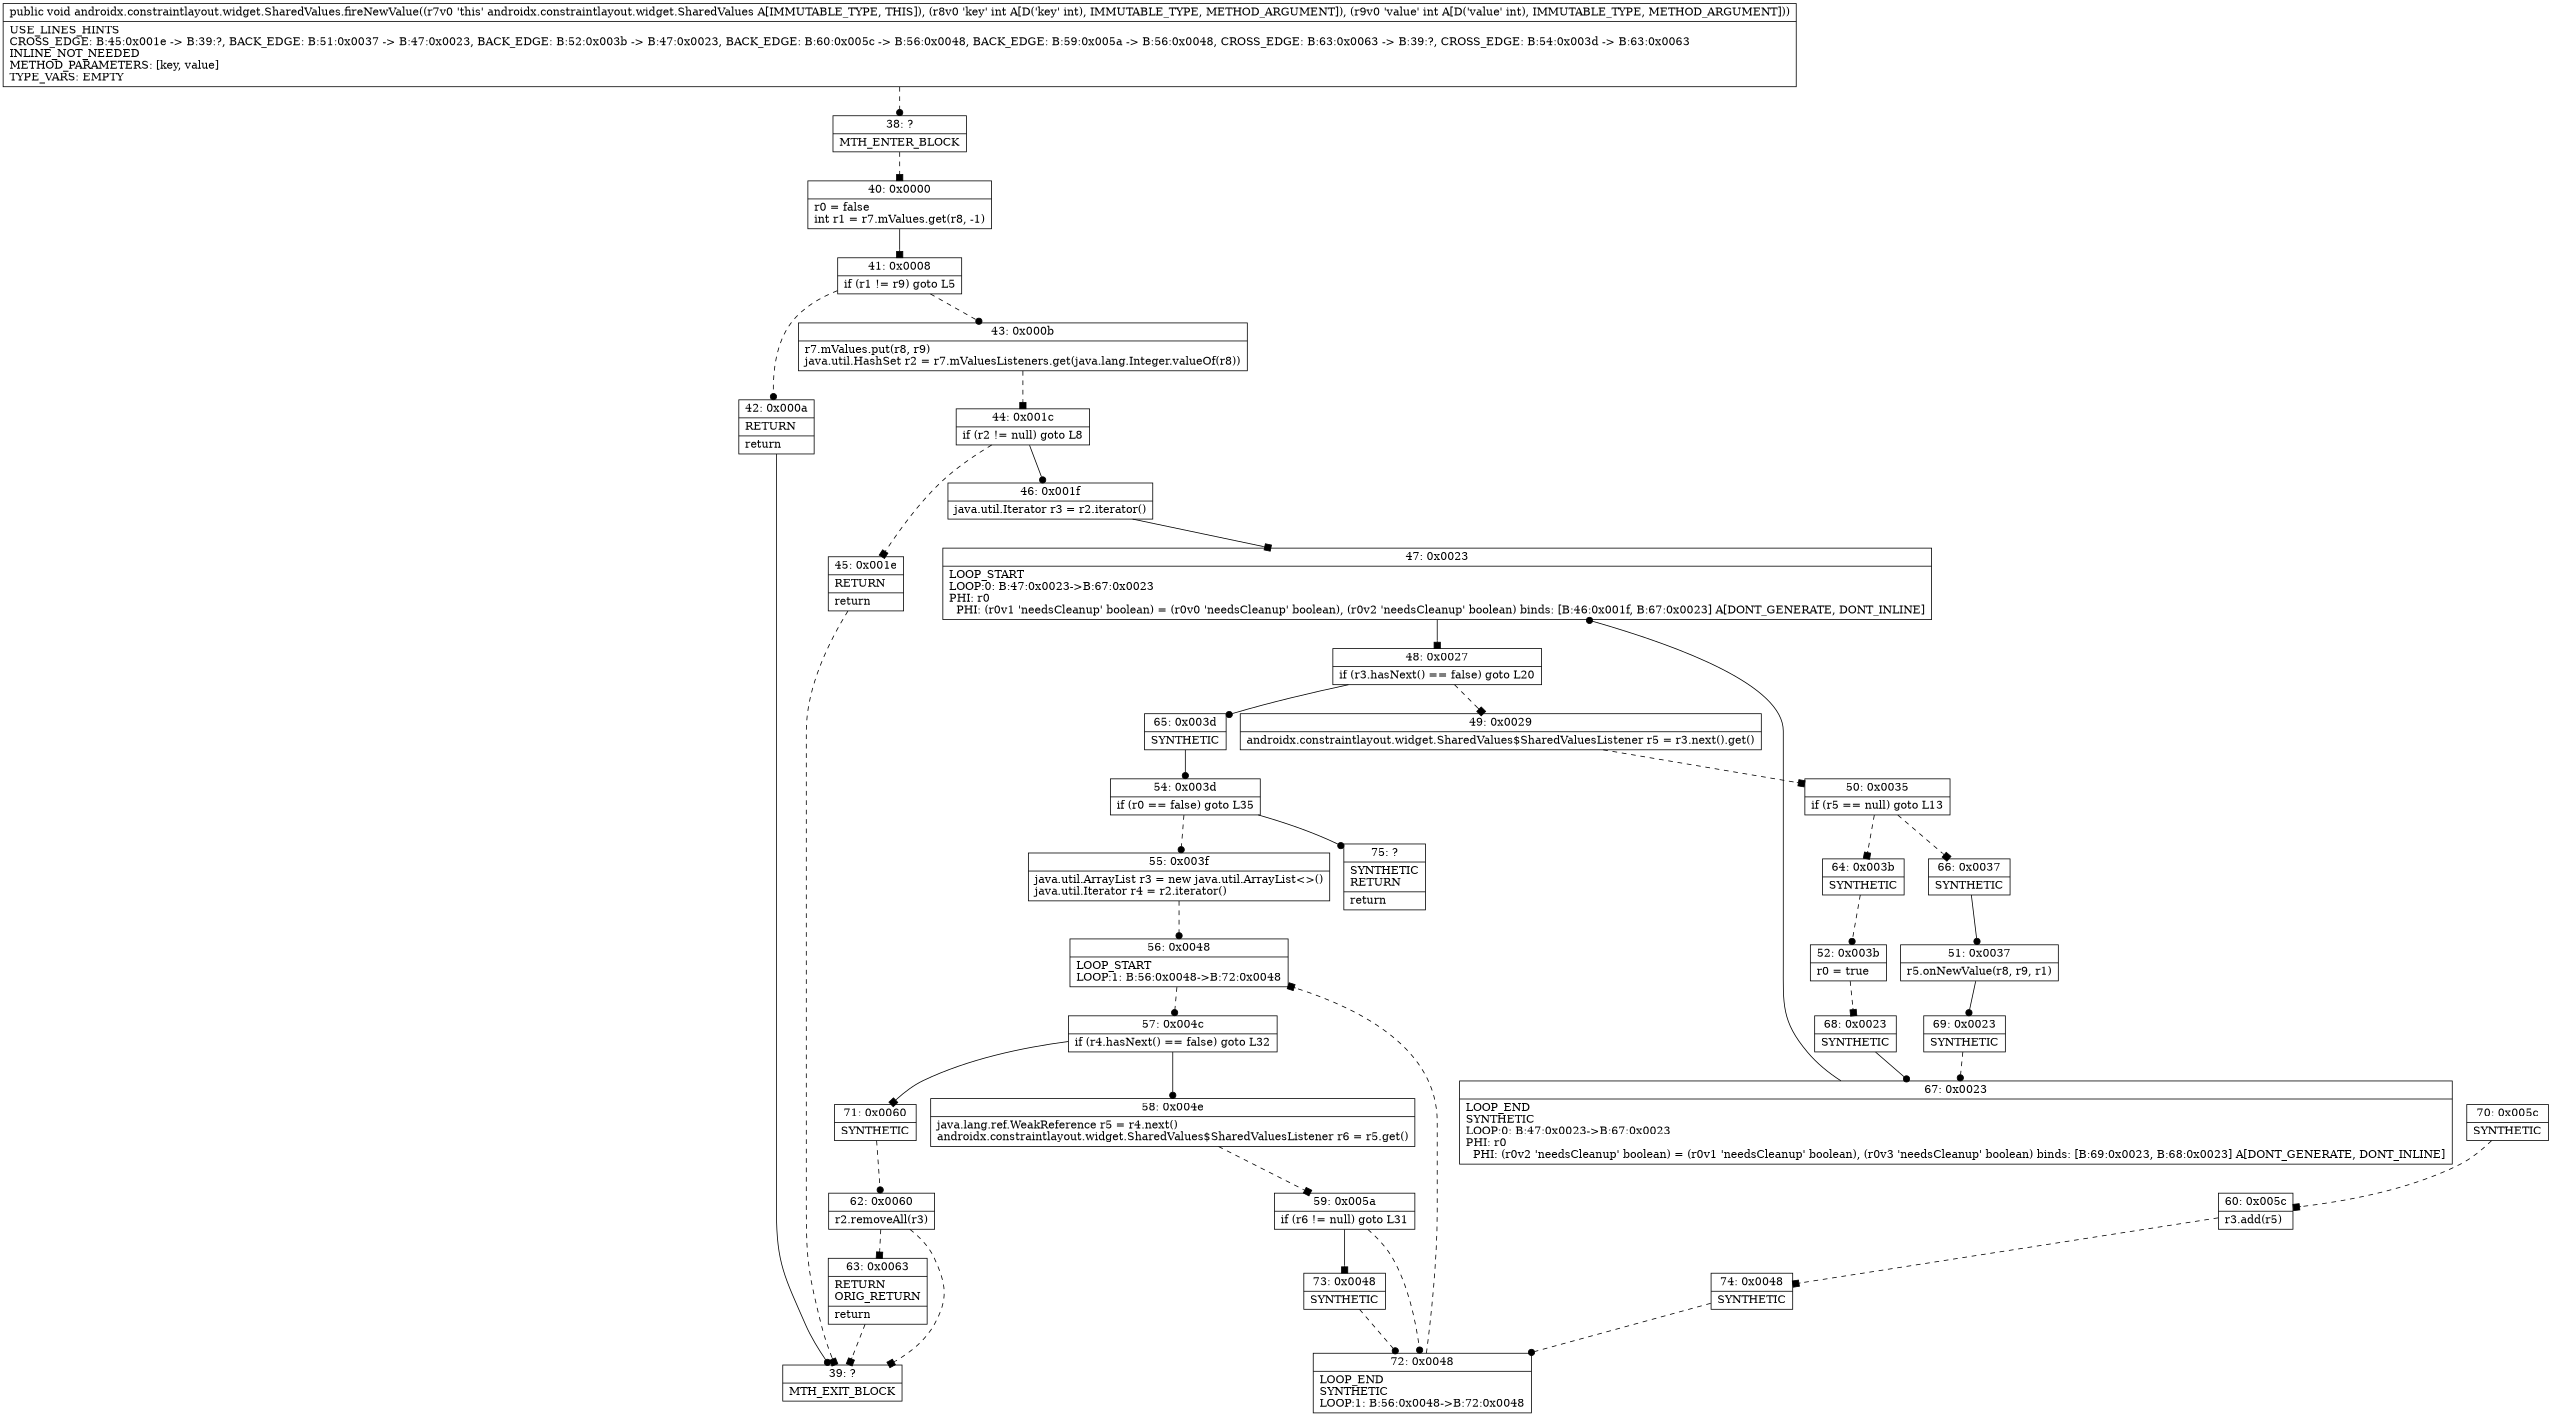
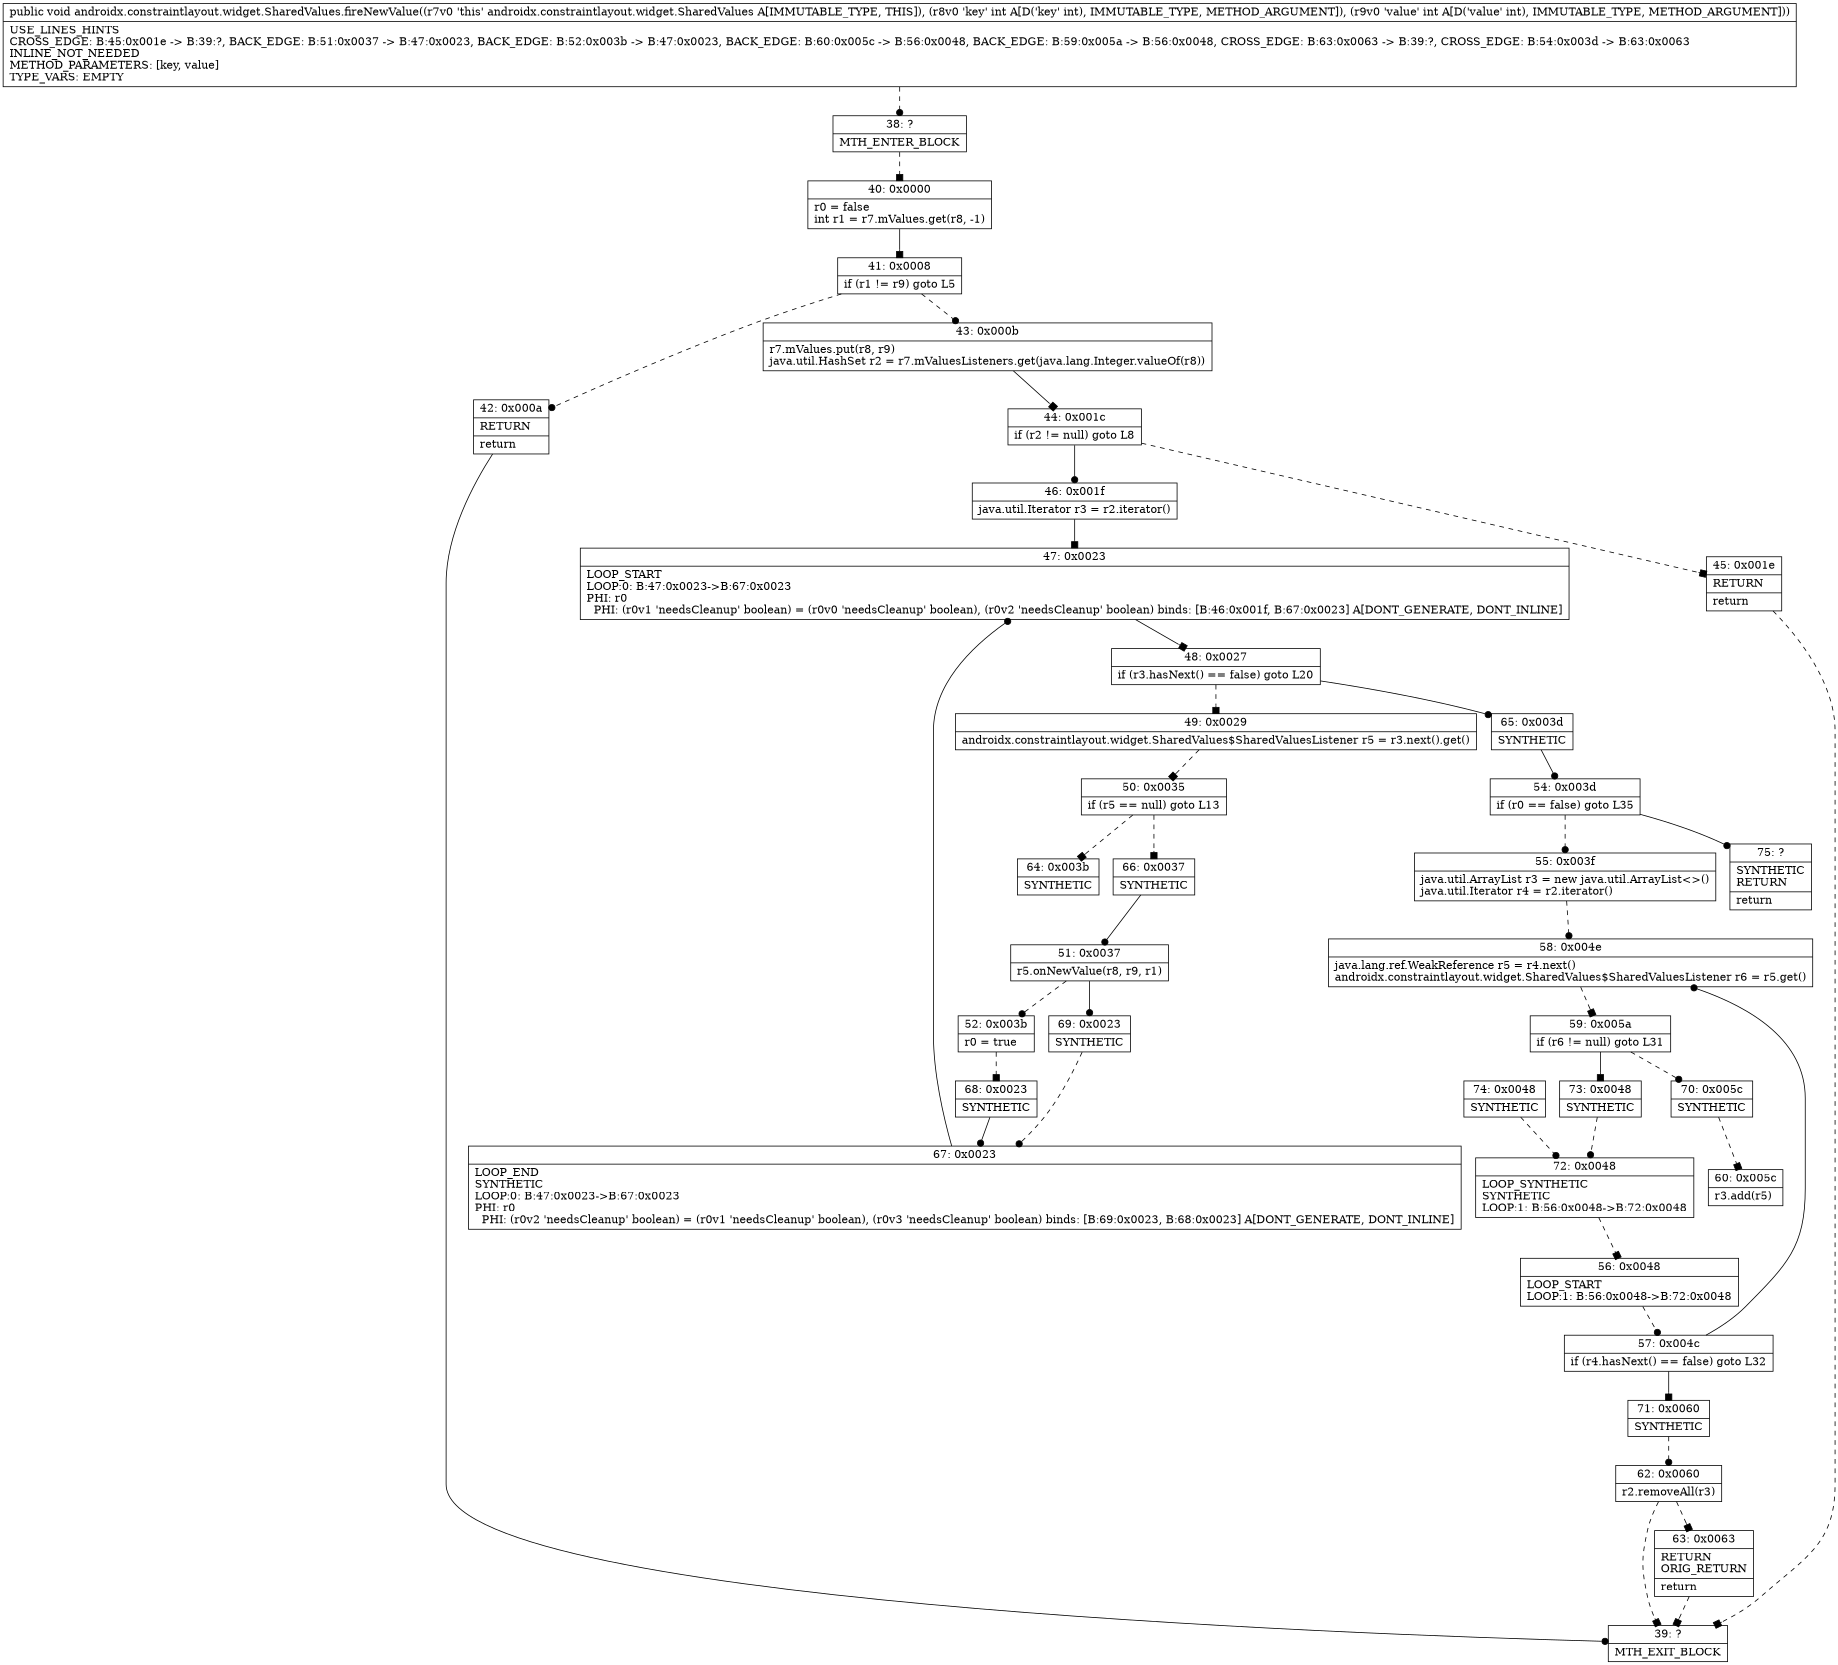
edge "43: 0x000b" -> "44: 0x001c": style dashed -> solid
edge "55: 0x003f" -> "56: 0x0048": now "55: 0x003f" -> "58: 0x004e"
edge "64: 0x003b" -> "52: 0x003b": now "51: 0x0037" -> "52: 0x003b"
edge "60: 0x005c" -> "74: 0x0048": removed
edge "59: 0x005a" -> "72: 0x0048": now "59: 0x005a" -> "70: 0x005c"
node "72: 0x0048": text "LOOP_END" -> "LOOP_SYNTHETIC"
